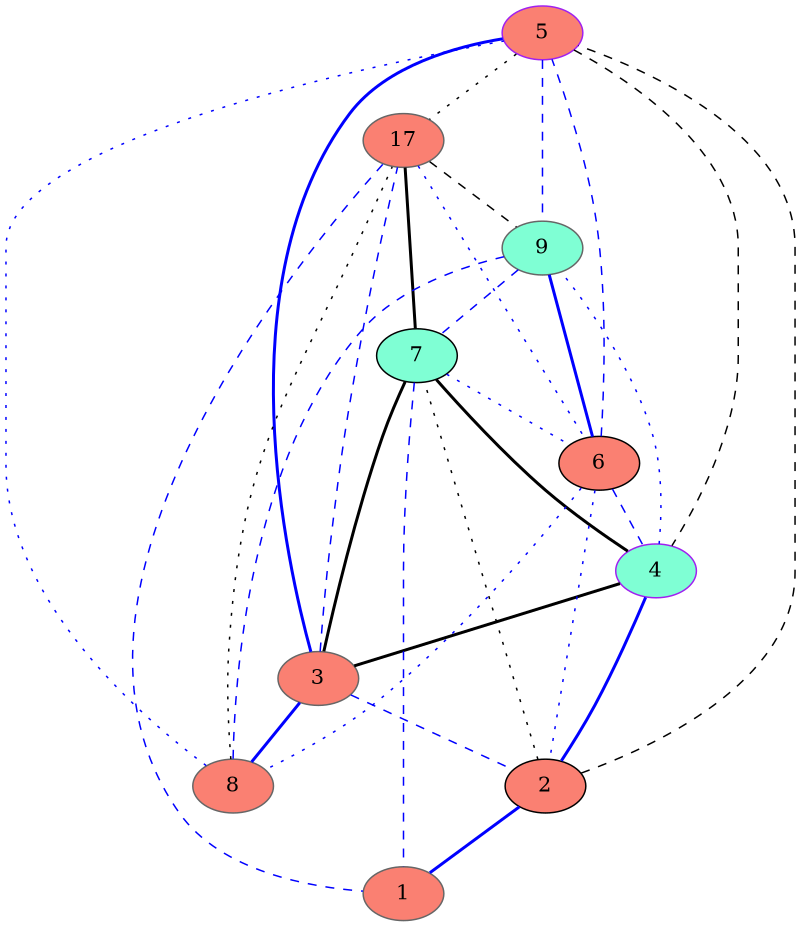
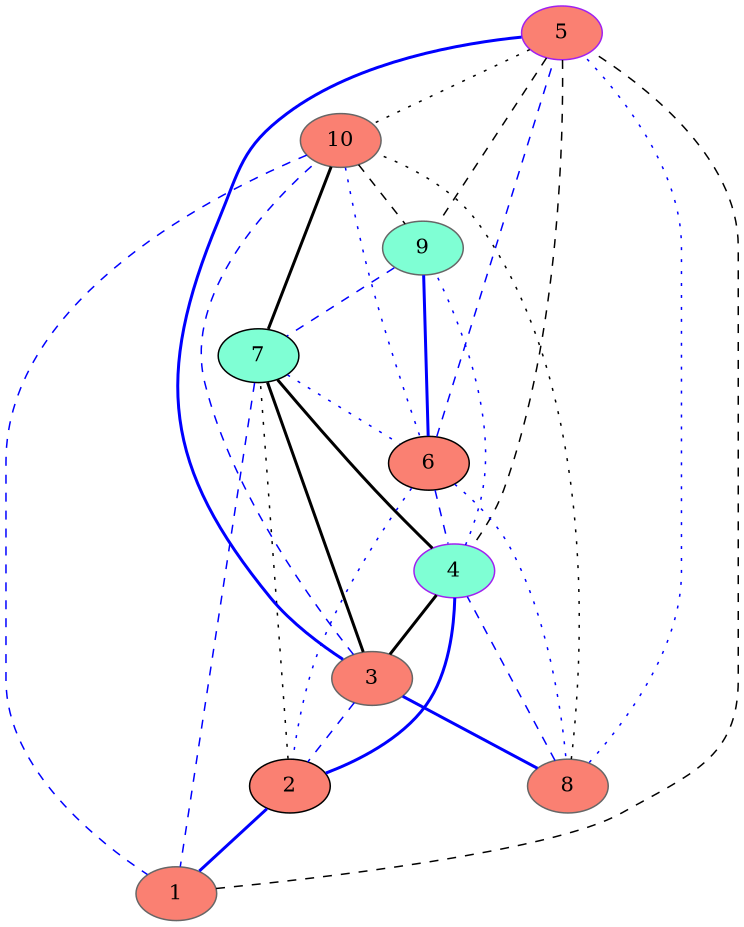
node "17": label "17" -> "10"
edge "5" -- "9": color blue -> black
edge "5" -- "2": now "5" -- "1"
edge "9" -- "8": now "4" -- "8"
